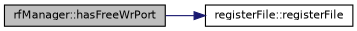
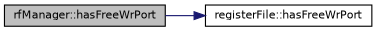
node "registerFile::registerFile": label "registerFile::registerFile" -> "registerFile::hasFreeWrPort"
